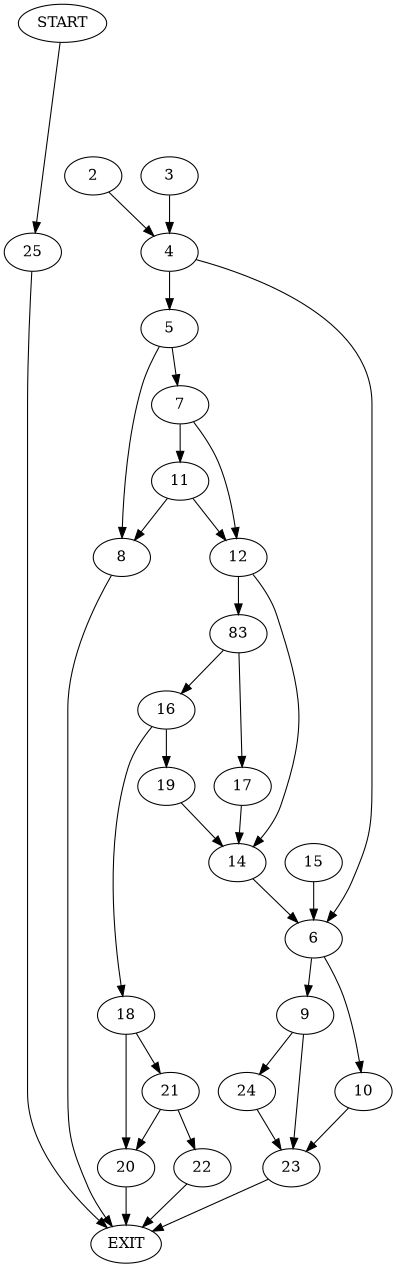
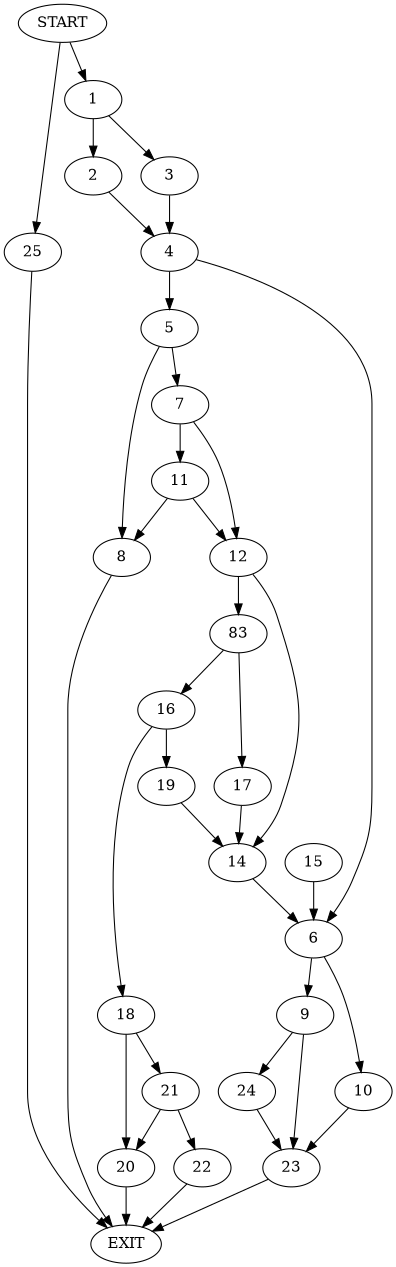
node "1": added
